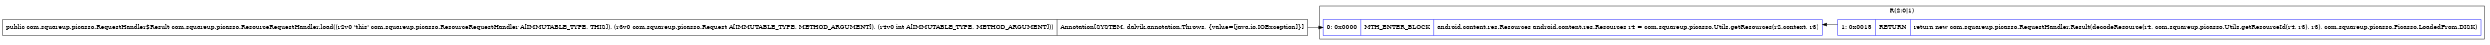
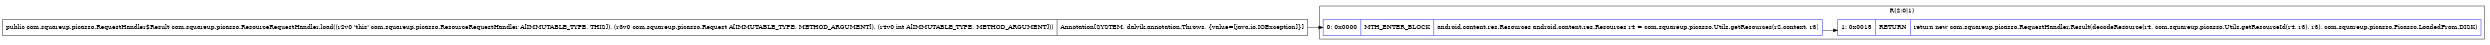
edge "1: 0x0015" -> "0: 0x0000": reversed
